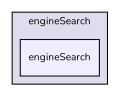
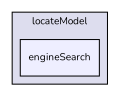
cluster "engineSearch": label "engineSearch" -> "locateModel"
